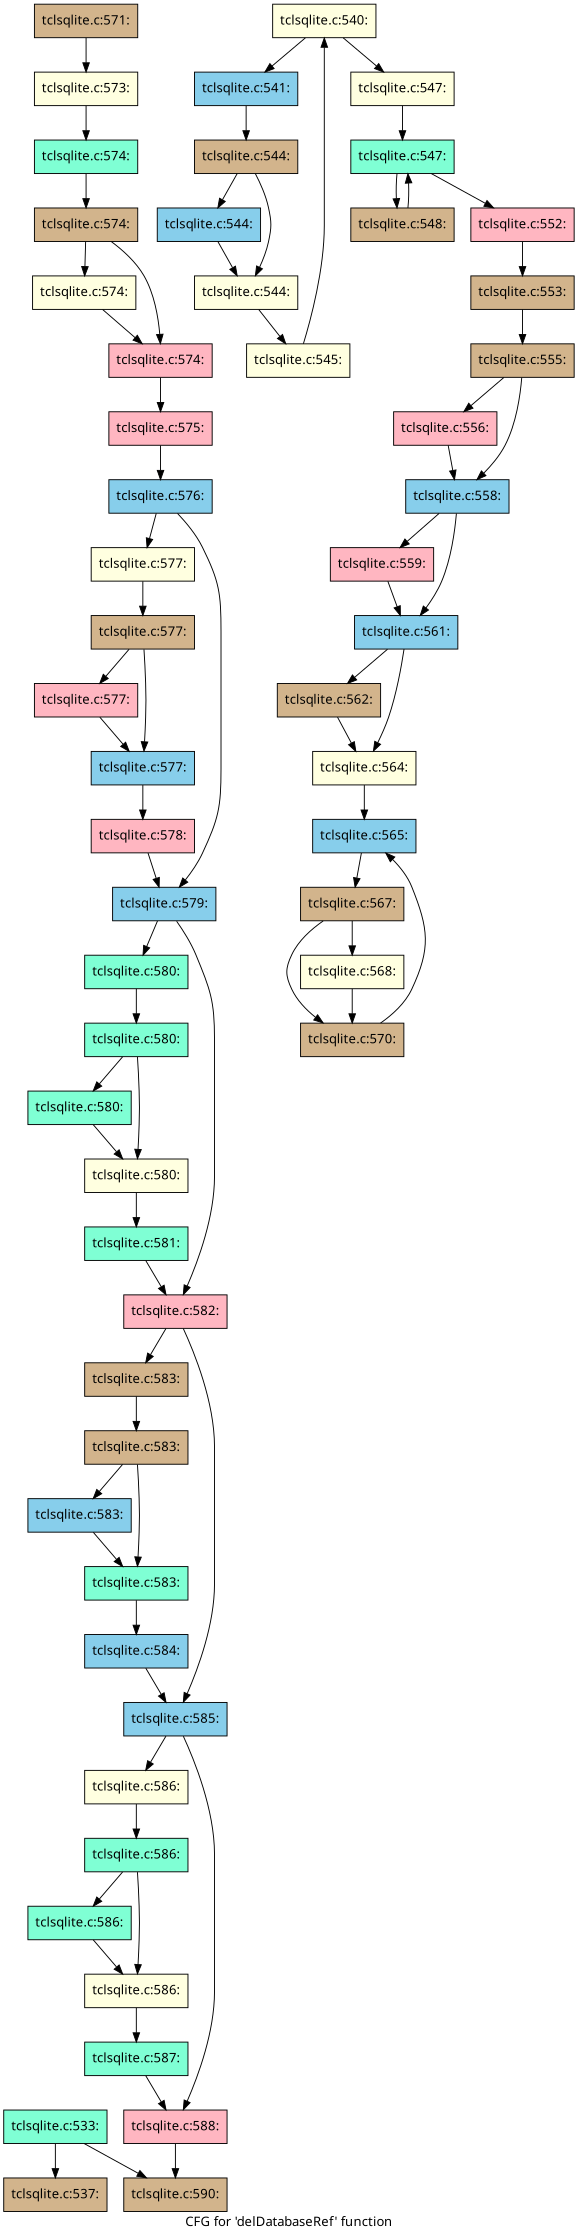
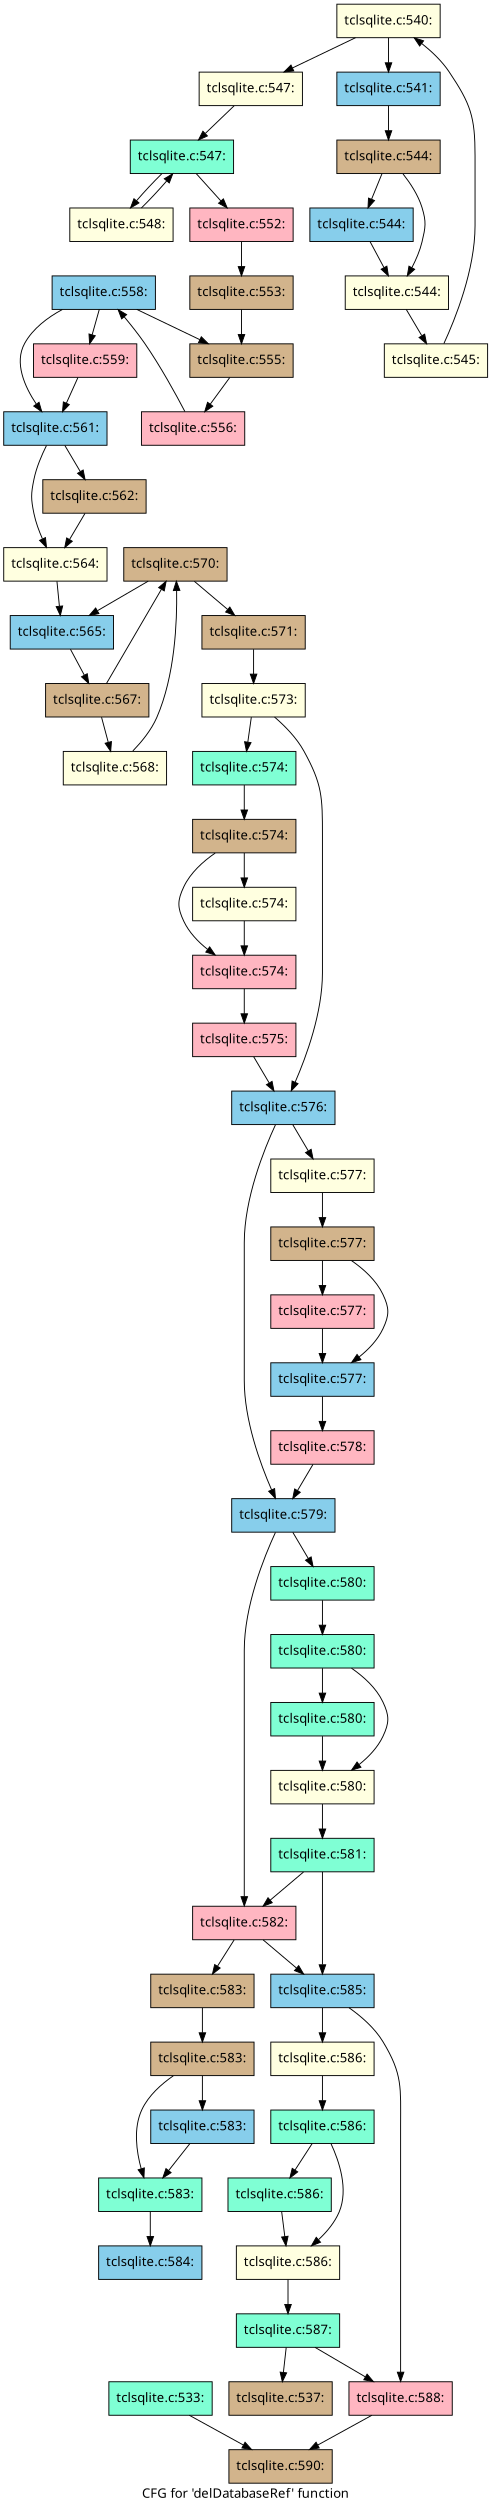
node "tclsqlite.c:548:": fillcolor tan -> lightyellow
edge "tclsqlite.c:555:" -> "tclsqlite.c:558:": reversed
edge "tclsqlite.c:570:" -> "tclsqlite.c:571:": added
edge "tclsqlite.c:573:" -> "tclsqlite.c:576:": added
edge "tclsqlite.c:584:" -> "tclsqlite.c:585:": now "tclsqlite.c:581:" -> "tclsqlite.c:585:"
edge "tclsqlite.c:533:" -> "tclsqlite.c:537:": now "tclsqlite.c:587:" -> "tclsqlite.c:537:"
